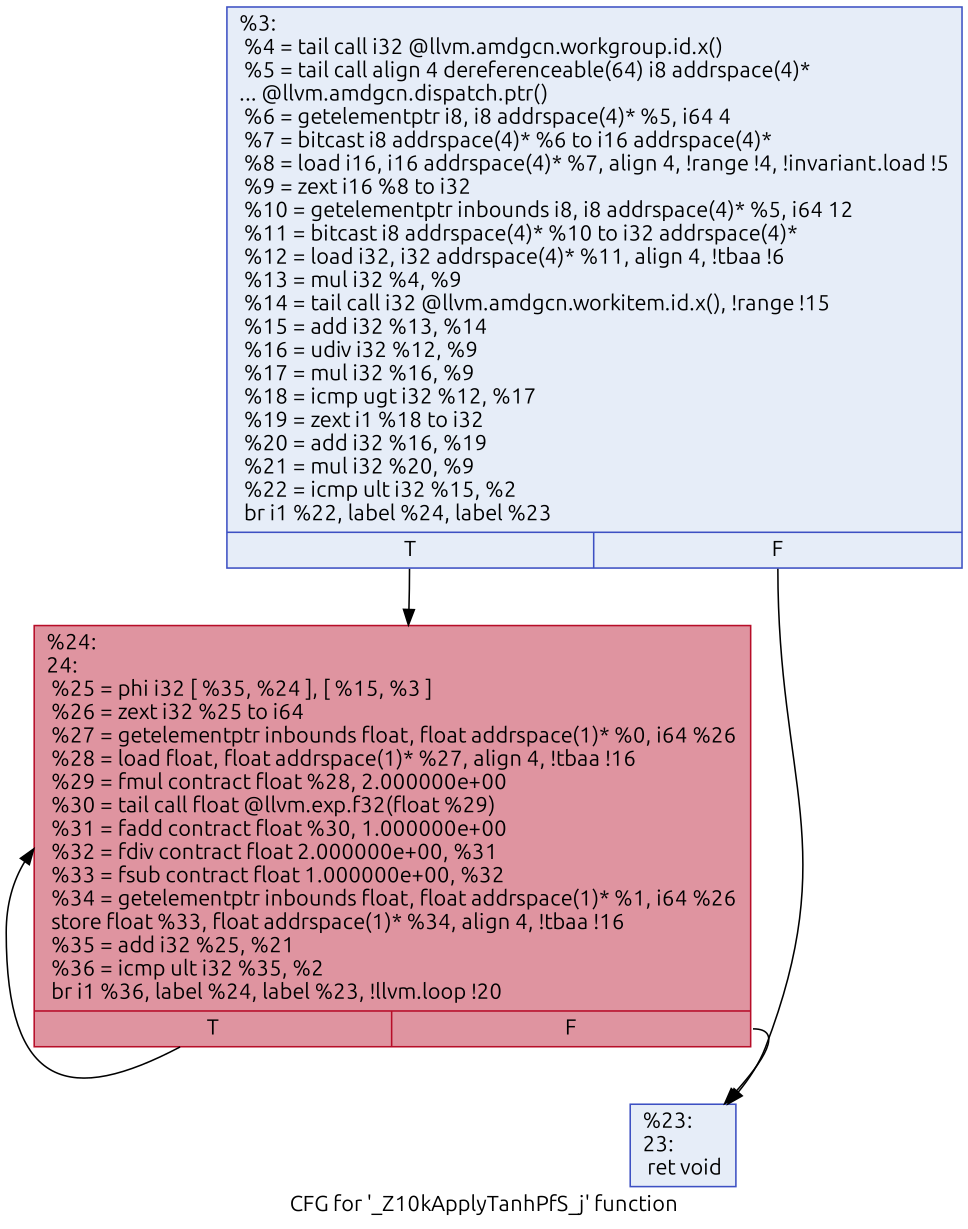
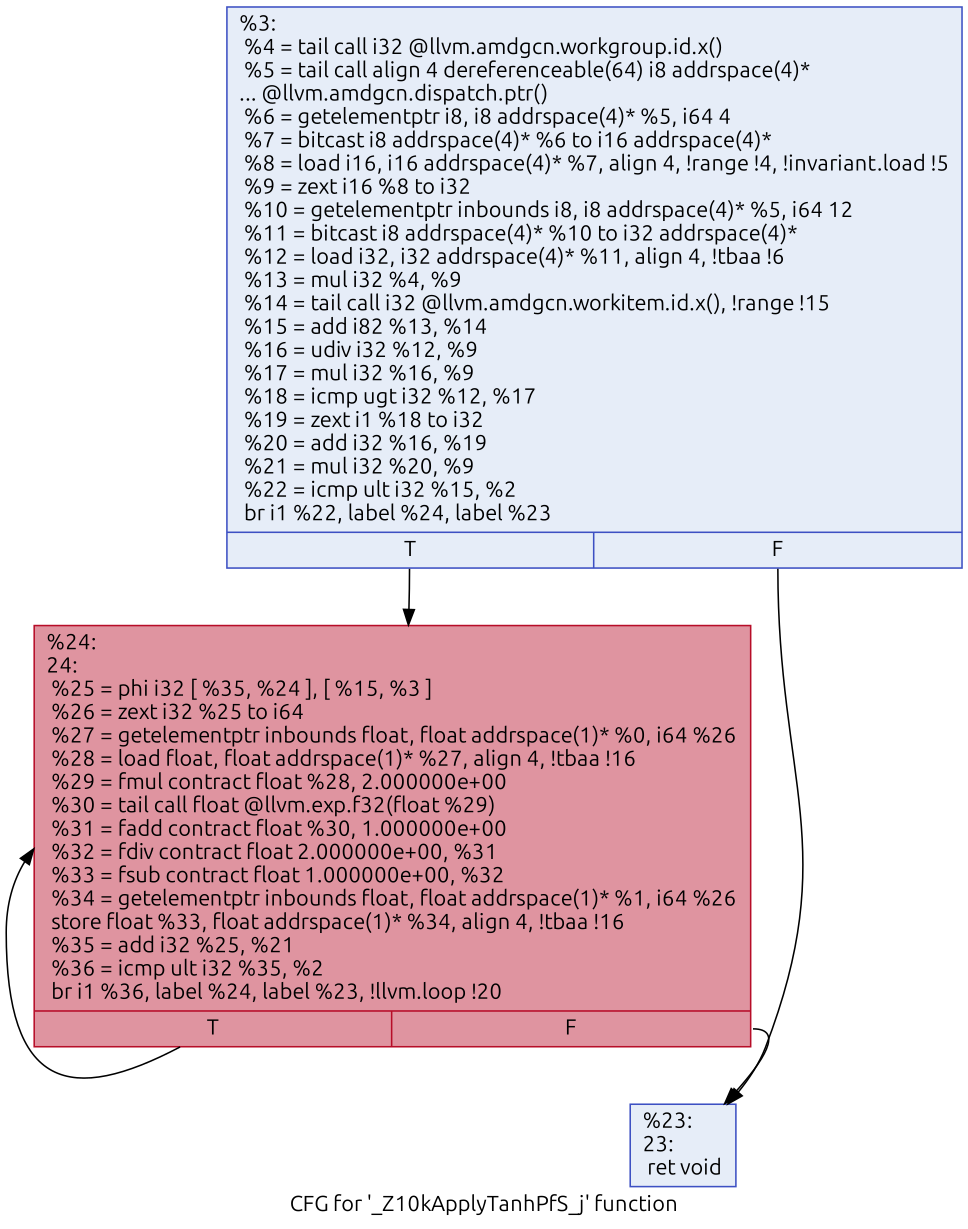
node "%3:": text "%15 = add i32 %13, %14" -> "%15 = add i82 %13, %14"
